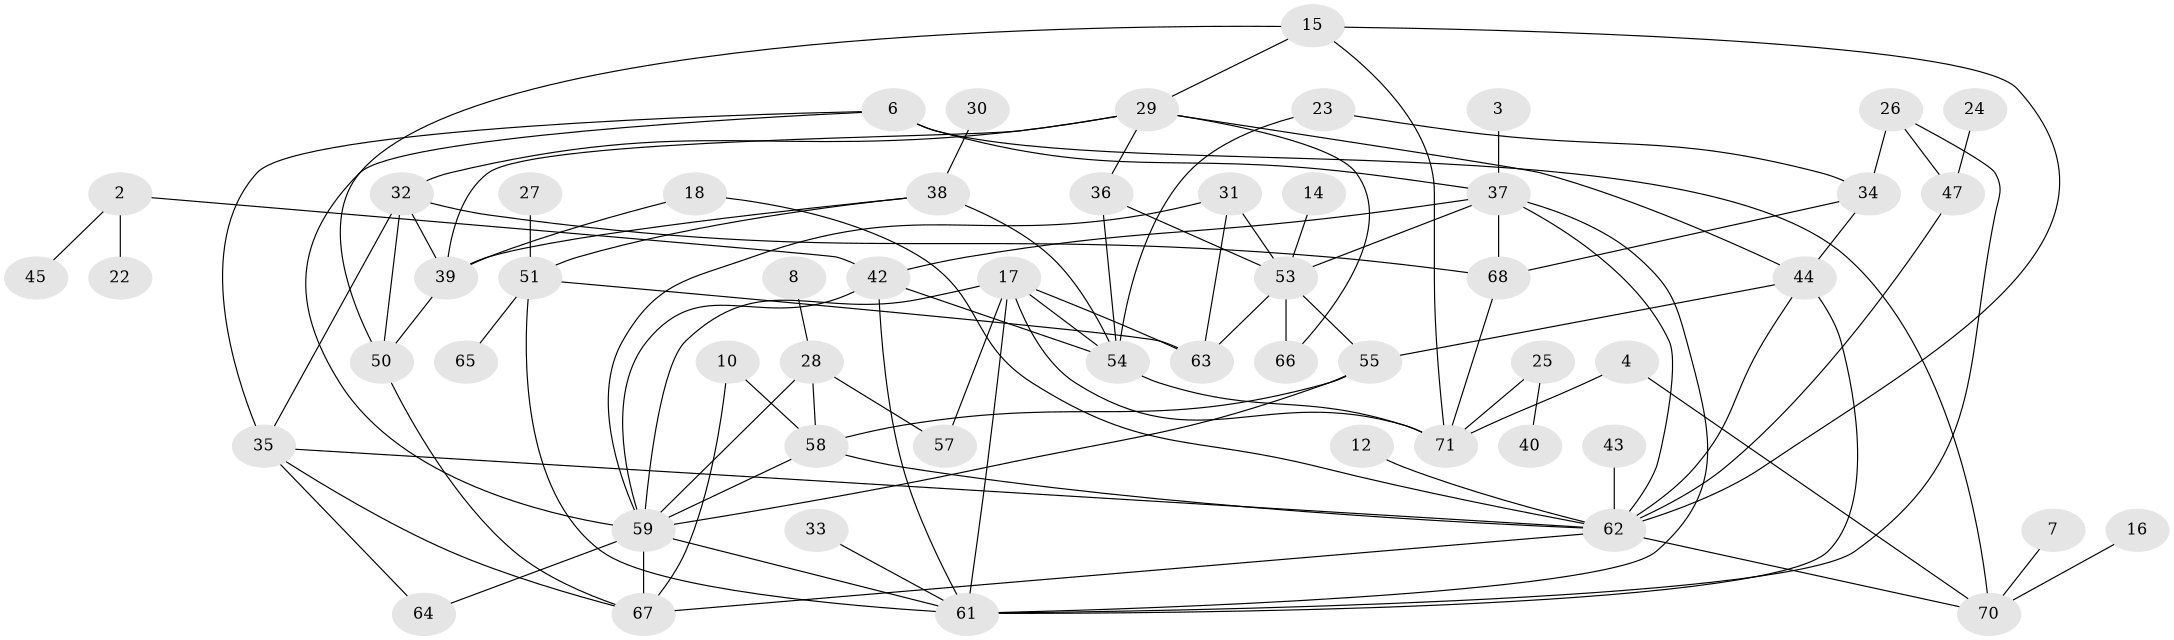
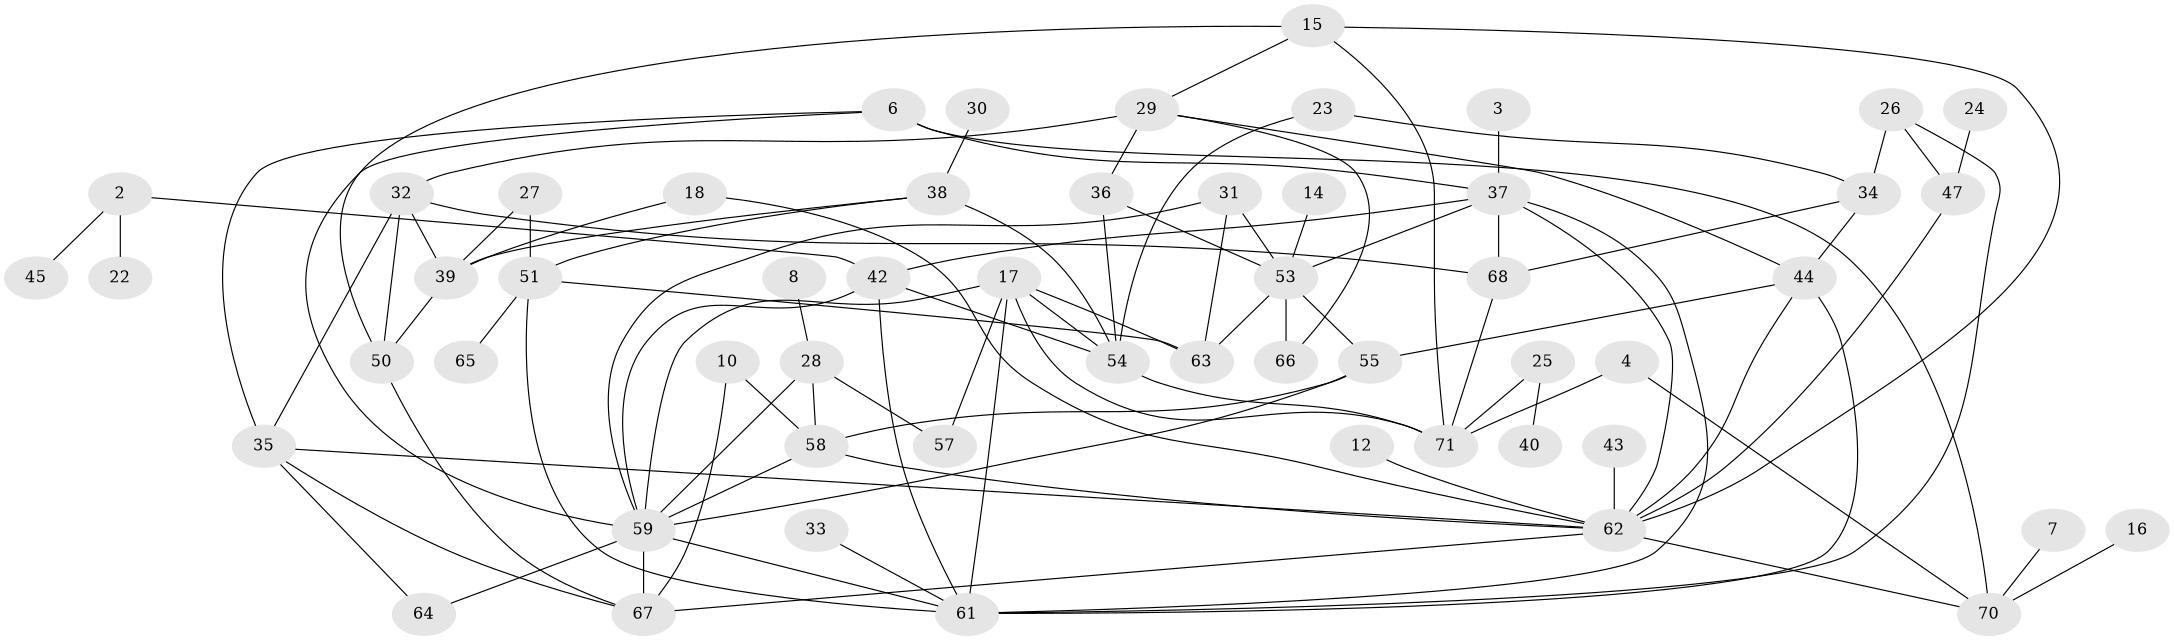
edge "29" -- "39": now "27" -- "39"
